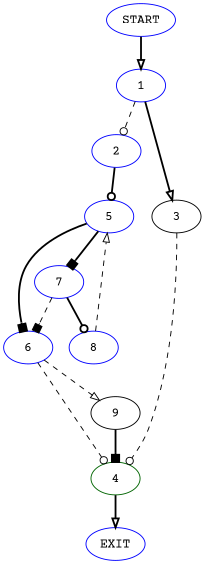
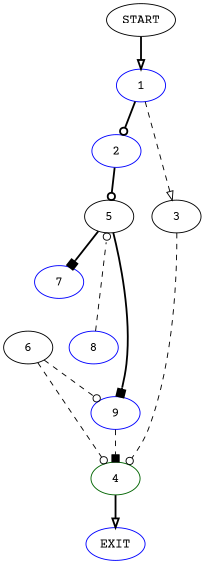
node "START": color blue -> black
edge "1" -> "2": style dashed -> bold
edge "1" -> "3": style bold -> dashed
node "5": color blue -> black
edge "5" -> "6": now "5" -> "9"
edge "8" -> "5": arrowhead onormal -> odot
edge "7" -> "6": removed
edge "7" -> "8": removed
node "6": color blue -> black
edge "6" -> "9": arrowhead onormal -> odot
node "9": color black -> blue
edge "9" -> "4": style bold -> dashed
